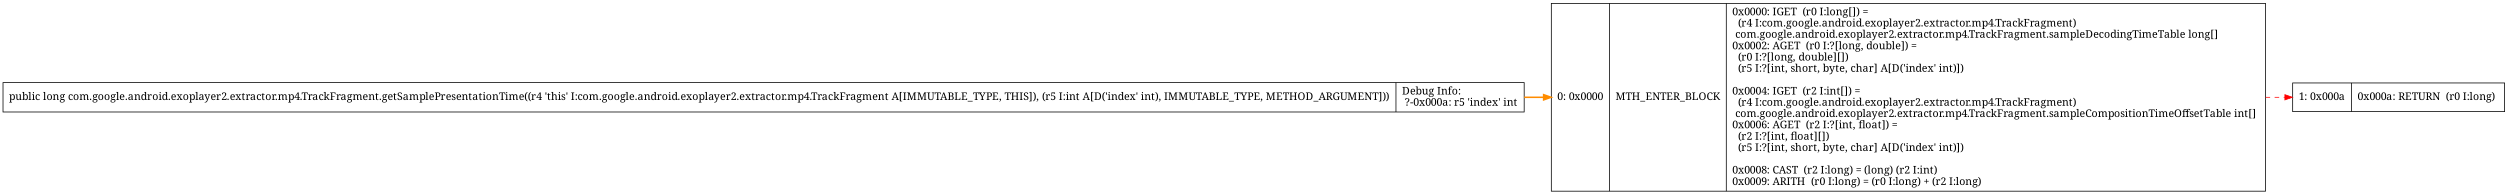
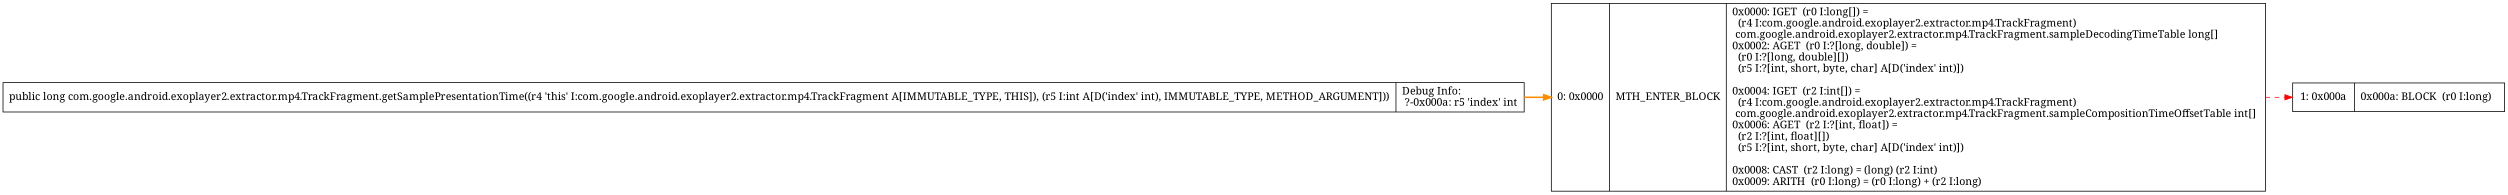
node "1: 0x000a": text "0x000a: RETURN  (r0 I:long)" -> "0x000a: BLOCK  (r0 I:long)"
